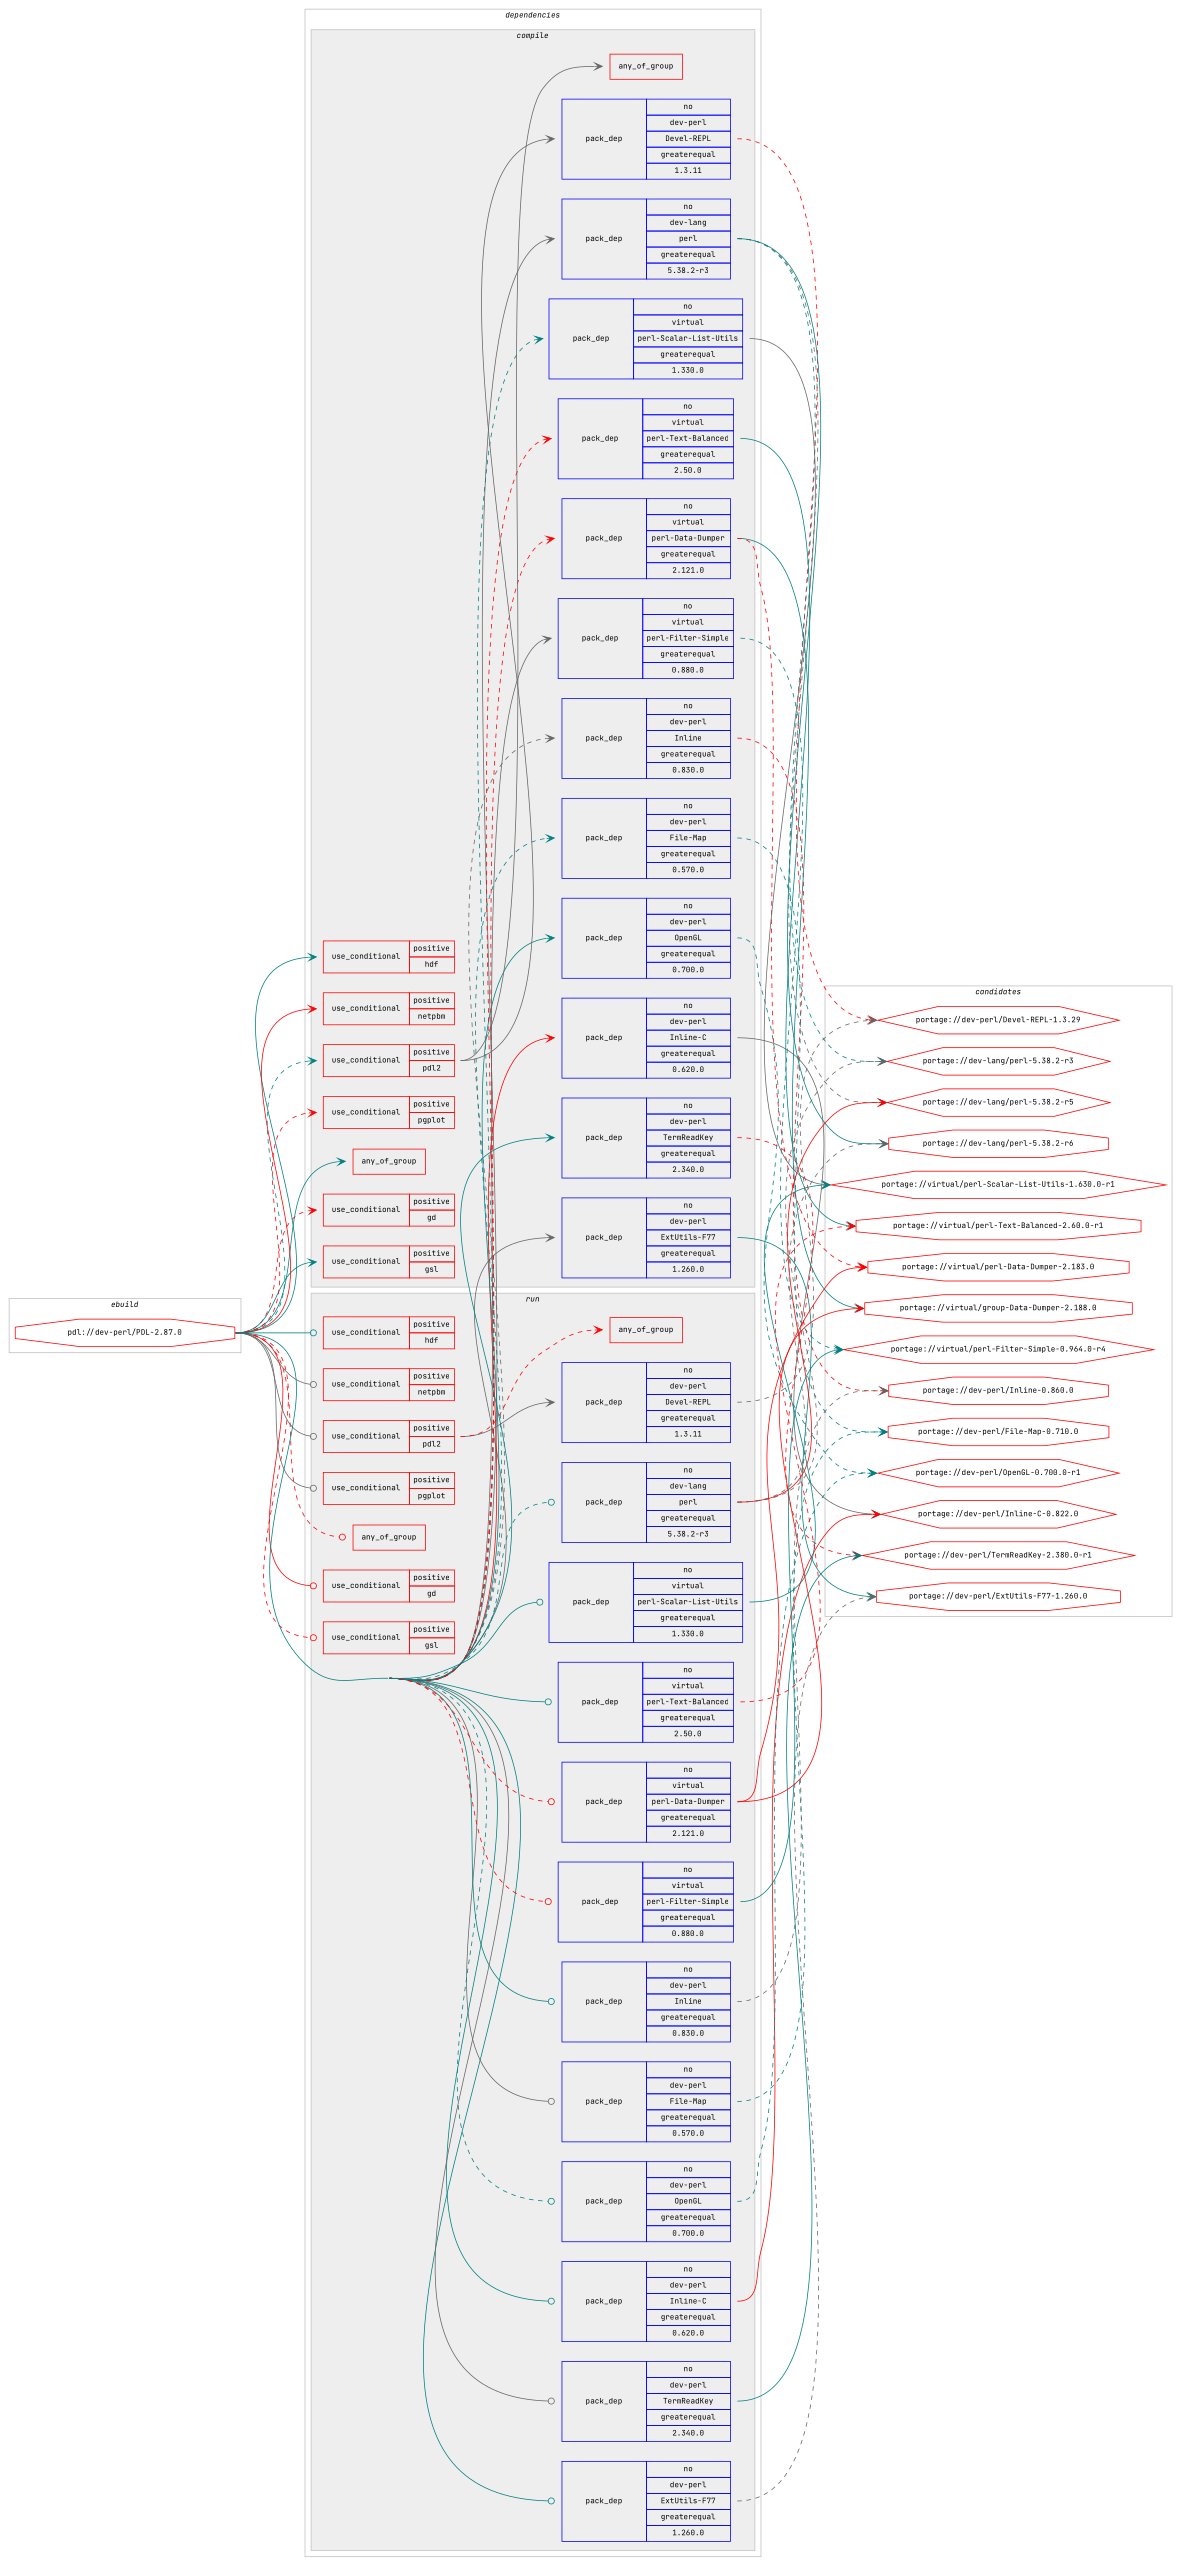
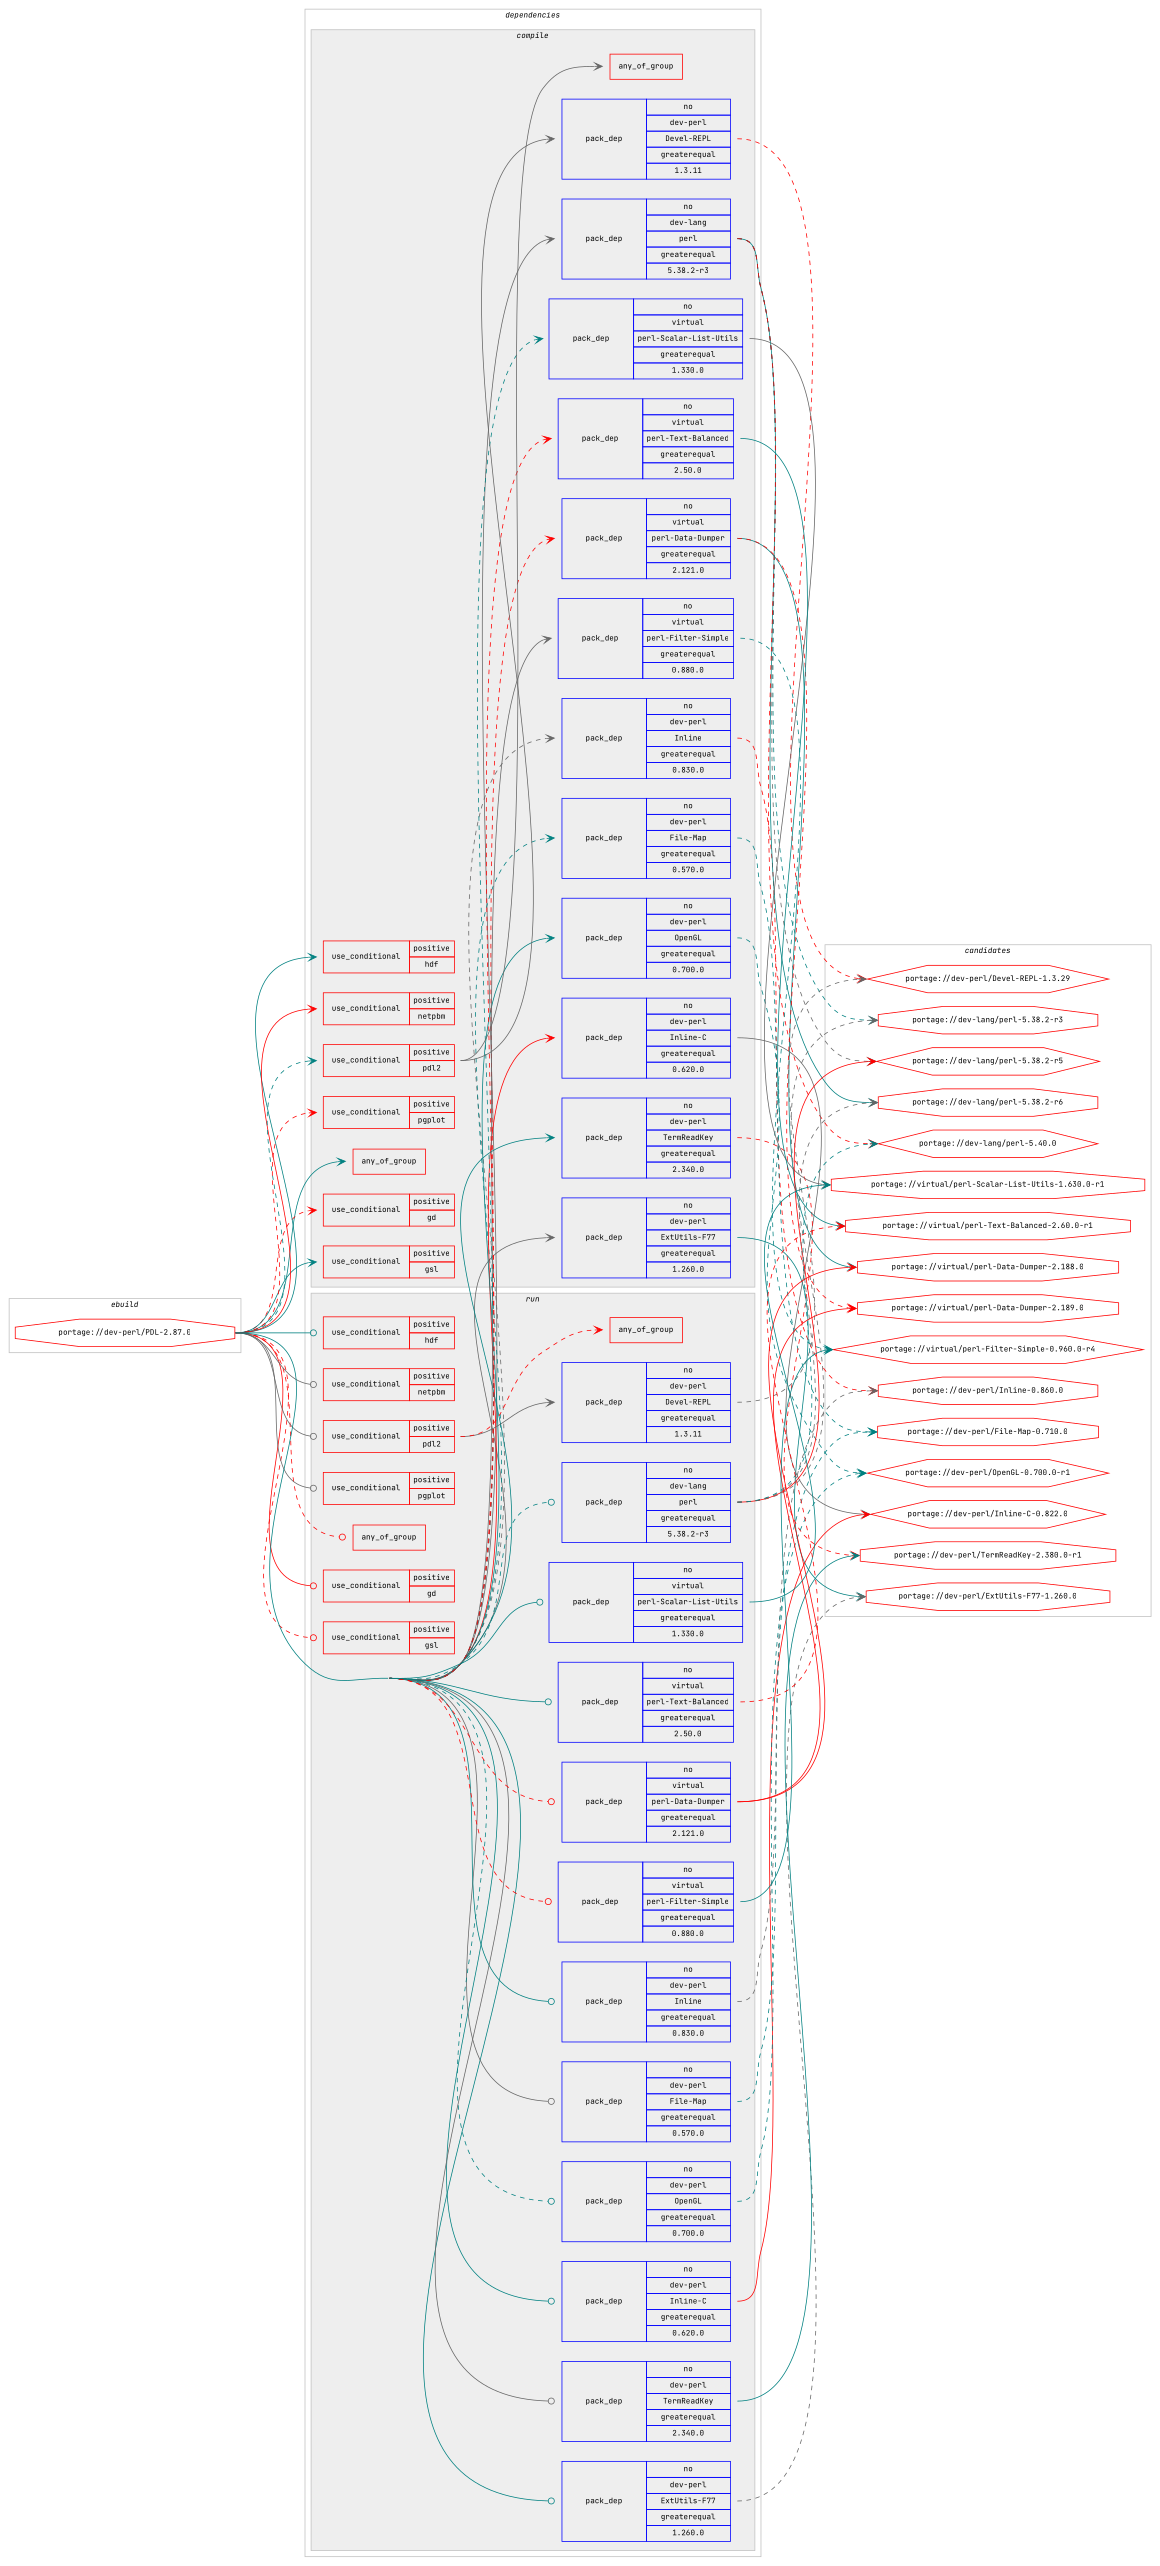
node "portage://dev-lang/perl-5.38.2-r3": shape hexagon -> octagon
node "portage://dev-lang/perl-5.40.0": added
node "portage://virtual/perl-Scalar-List-Utils-1.630.0-r1": shape hexagon -> octagon
node "portage://virtual/perl-Data-Dumper-2.183.0": label "portage://virtual/perl-Data-Dumper-2.183.0" -> "portage://virtual/perl-Data-Dumper-2.189.0"
node "portage://virtual/group-Data-Dumper-2.188.0": label "portage://virtual/group-Data-Dumper-2.188.0" -> "portage://virtual/perl-Data-Dumper-2.188.0"
node "pdl://dev-perl/PDL-2.87.0": label "pdl://dev-perl/PDL-2.87.0" -> "portage://dev-perl/PDL-2.87.0"
node "portage://virtual/perl-Filter-Simple-0.964.0-r4": label "portage://virtual/perl-Filter-Simple-0.964.0-r4" -> "portage://virtual/perl-Filter-Simple-0.960.0-r4"
node "portage://dev-perl/TermReadKey-2.380.0-r1": shape hexagon -> octagon
